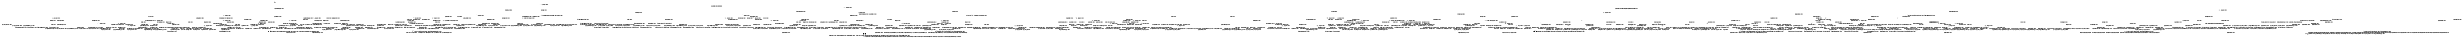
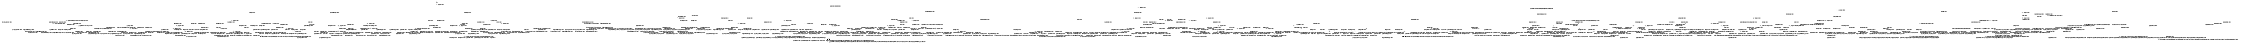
edge "__start0" -> "s2": now "s0" -> "s2"
edge "s55" -> "s64": reversed
